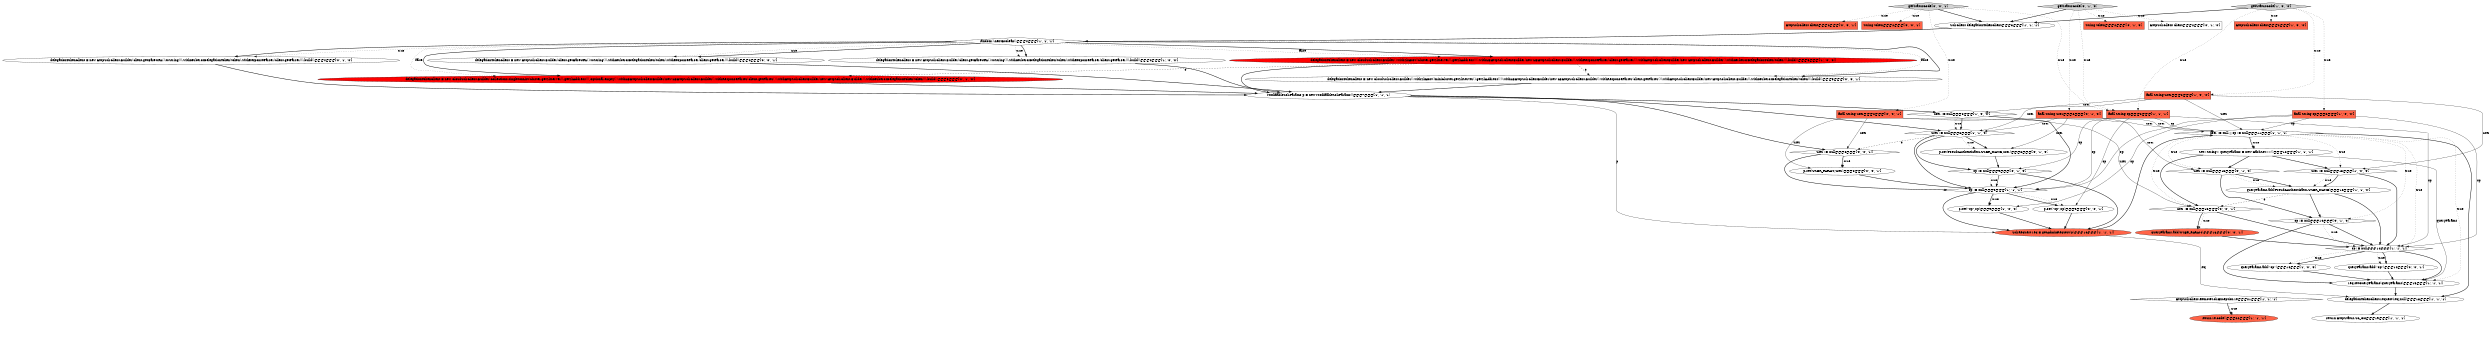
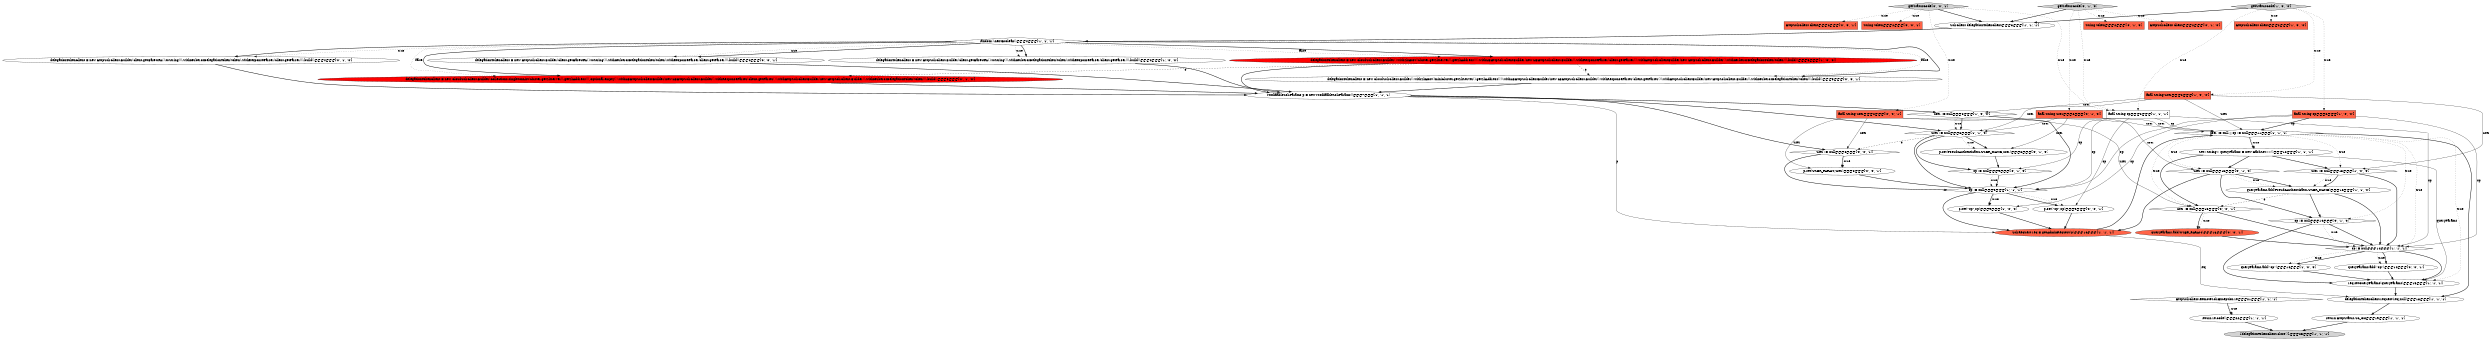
node "HttpSolrClient client@@@2@@@['0', '1', '0']": fillcolor white -> tomato
node "final String op@@@2@@@['1', '1', '1']": fillcolor tomato -> white
edge "final String op@@@2@@@['1', '0', '0']" -> "user != null || op != null@@@11@@@['1', '1', '1']": style solid -> bold
edge "op != null@@@9@@@['0', '1', '0']" -> "SolrRequest req = getAdminRequest(p)@@@10@@@['1', '1', '1']": now "user != null@@@13@@@['0', '1', '0']" -> "SolrRequest req = getAdminRequest(p)@@@10@@@['1', '1', '1']"
node "return re.code()@@@22@@@['1', '1', '1']": fillcolor tomato -> white
node "{delegationTokenClient.close()}@@@25@@@['1', '1', '1']": added
